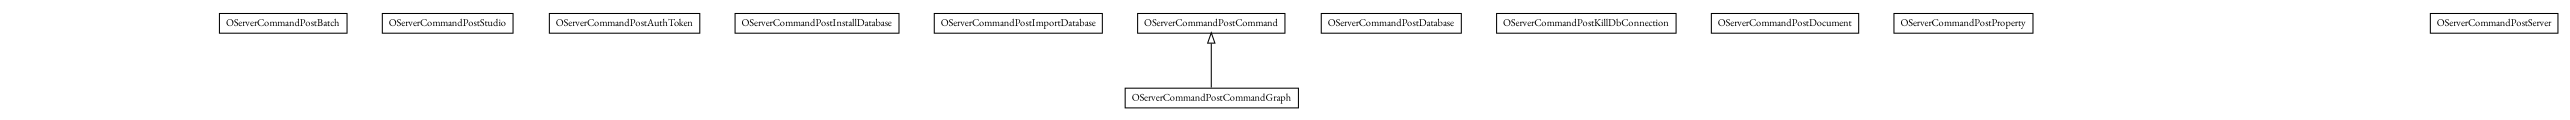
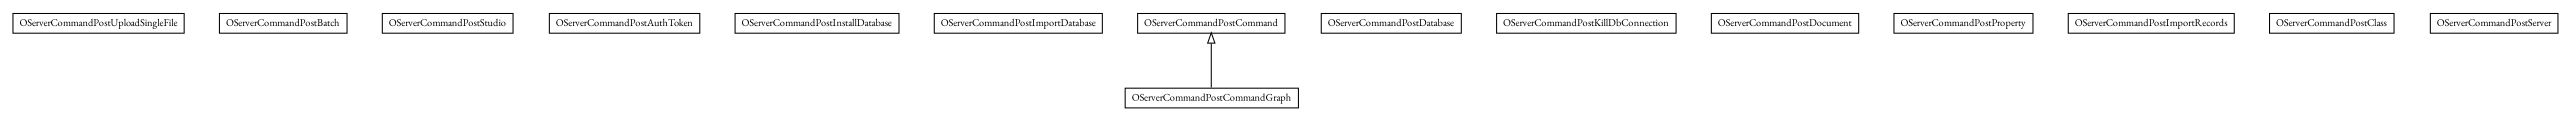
node "OServerCommandPostUploadSingleFile": added
node "OServerCommandPostImportRecords": added
node "OServerCommandPostClass": added
